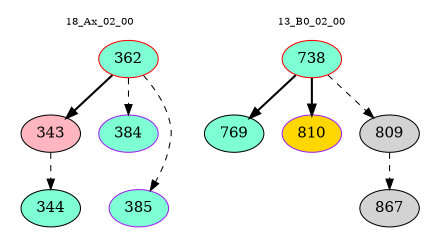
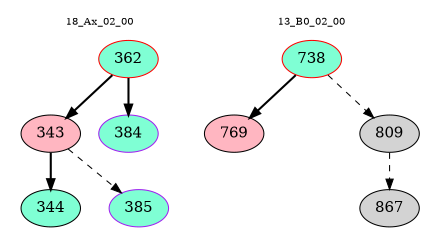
edge "362" -> "384": style dashed -> bold
edge "362" -> "385": now "343" -> "385"
node "769": fillcolor aquamarine -> lightpink
node "810": removed
edge "343" -> "344": style dashed -> bold
